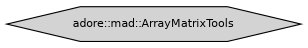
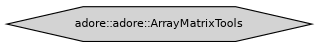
node "adore::mad::ArrayMatrixTools": label "adore::mad::ArrayMatrixTools" -> "adore::adore::ArrayMatrixTools"
